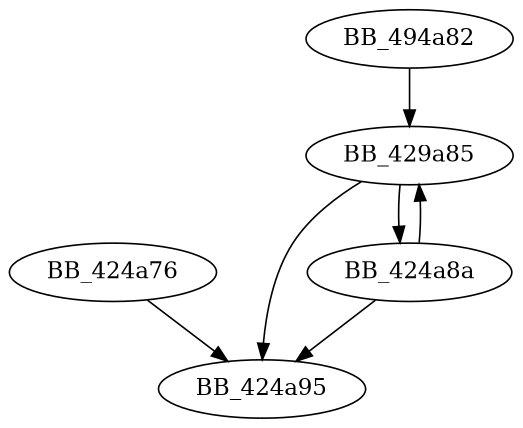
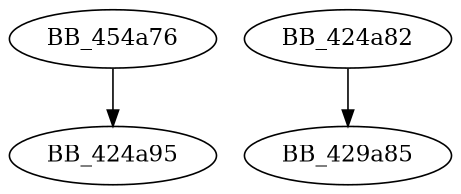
node "BB_494a82": label "BB_494a82" -> "BB_424a82"
edge "BB_429a85" -> "BB_424a95": removed
node "BB_424a76": label "BB_424a76" -> "BB_454a76"
node "BB_424a8a": removed
